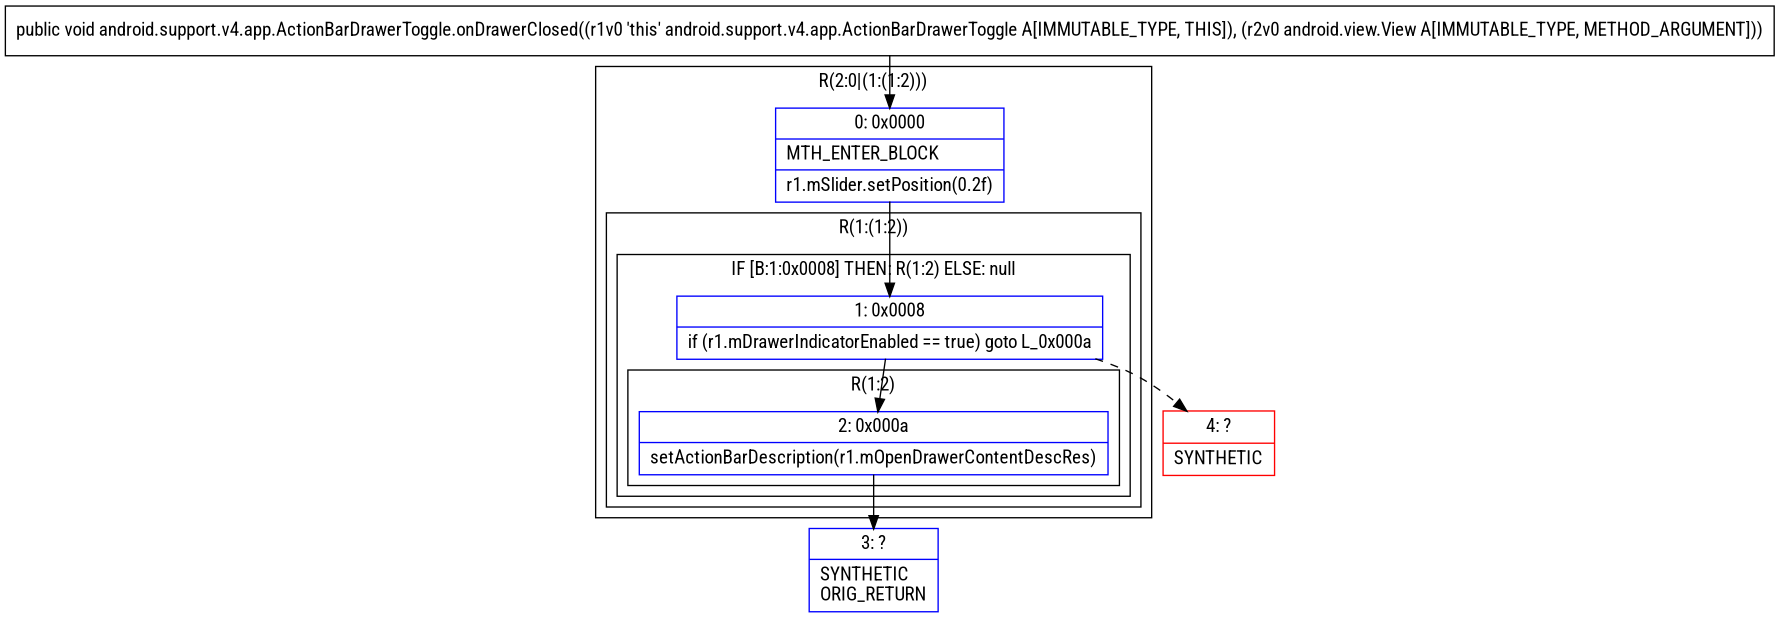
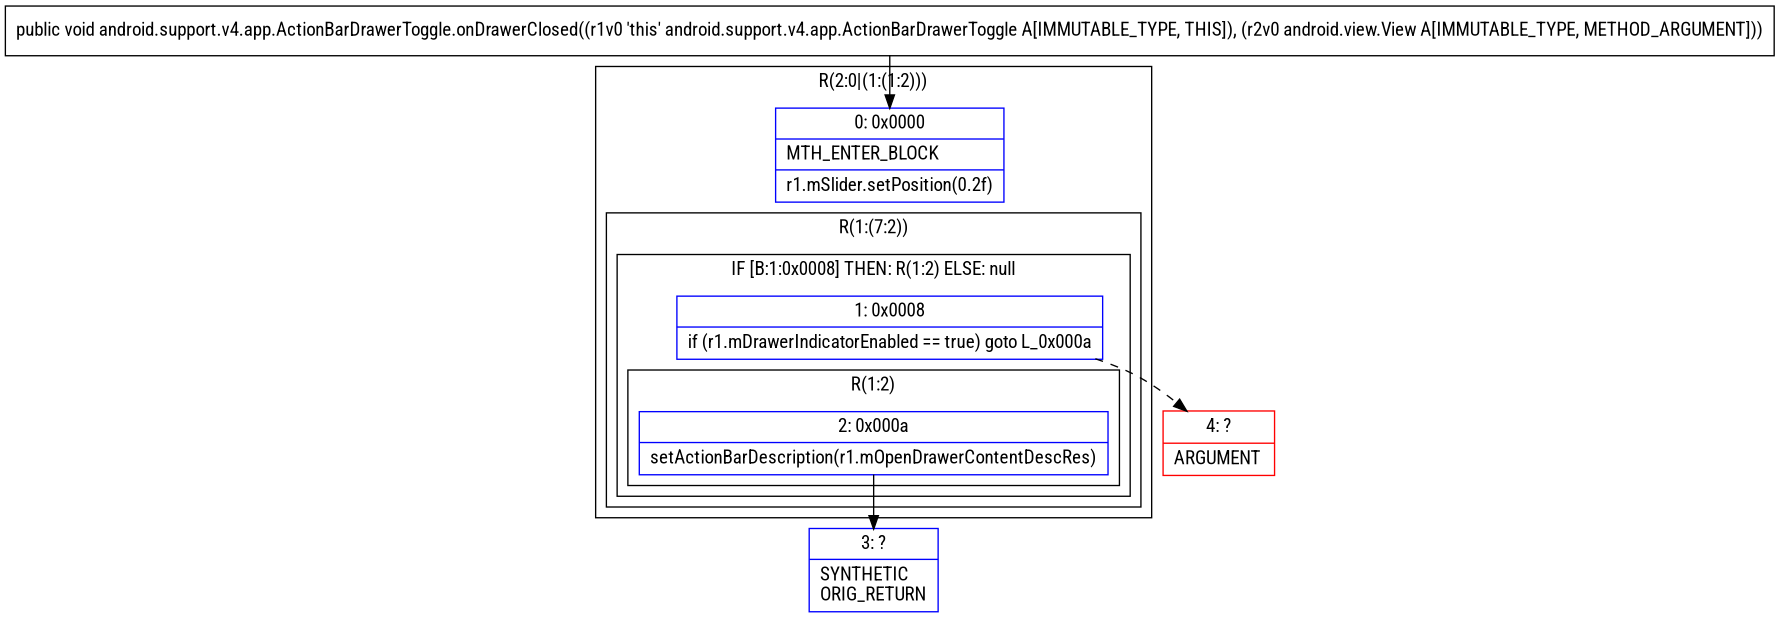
cluster "R(1:(1:2))": label "R(1:(1:2))" -> "R(1:(7:2))"
edge "0: 0x0000" -> "1: 0x0008": removed
edge "1: 0x0008" -> "2: 0x000a": removed
node "4: ?": text "SYNTHETIC" -> "ARGUMENT"
